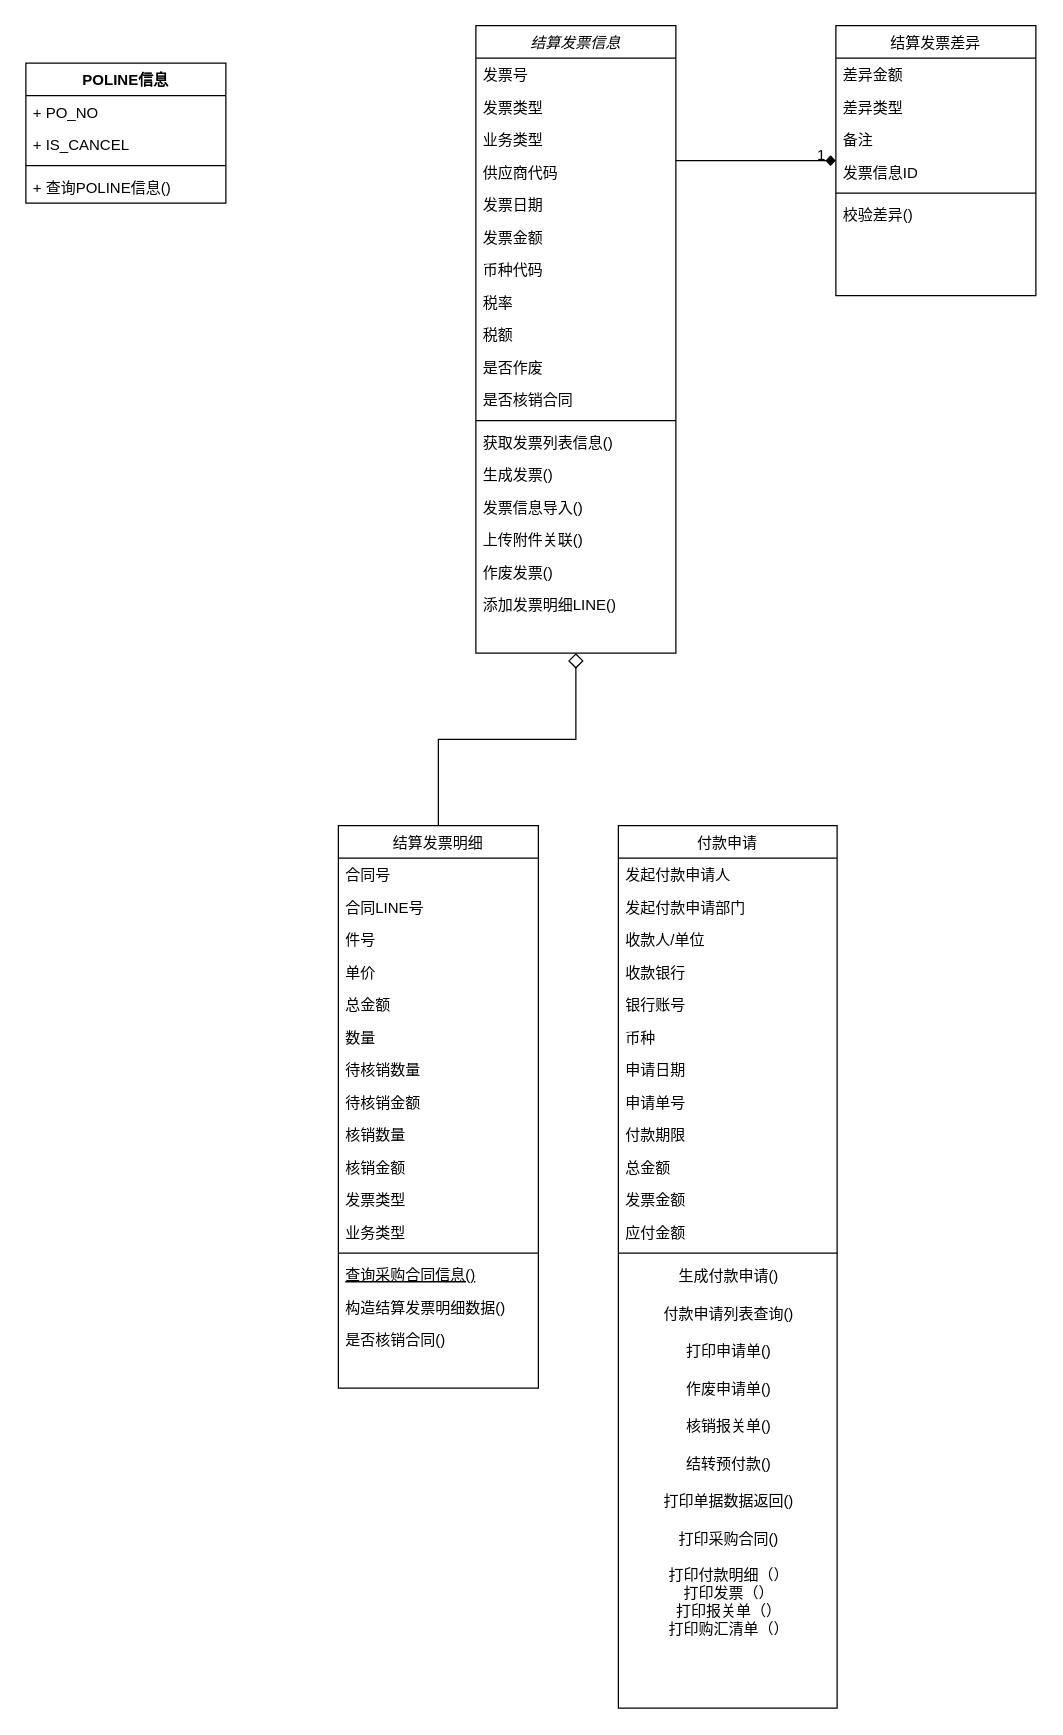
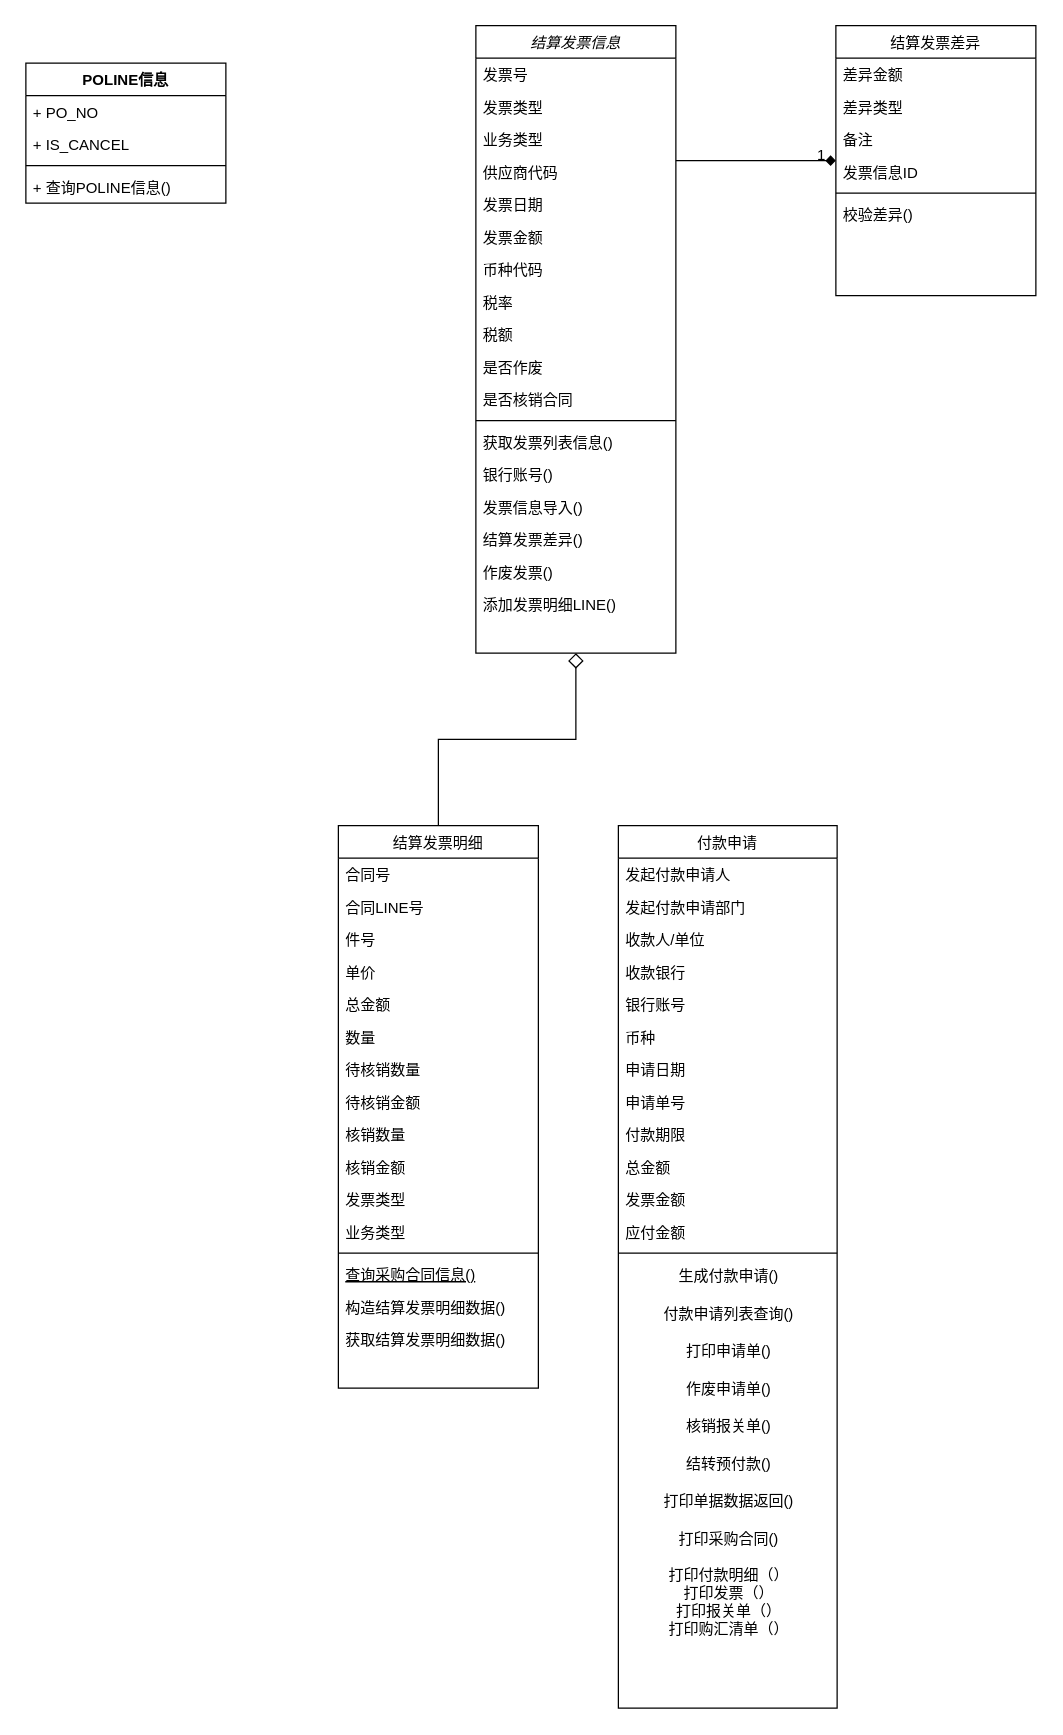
node "生成发票()": label "生成发票()" -> "银行账号()"
node "上传附件关联()": label "上传附件关联()" -> "结算发票差异()"
node "是否核销合同()": label "是否核销合同()" -> "获取结算发票明细数据()"
